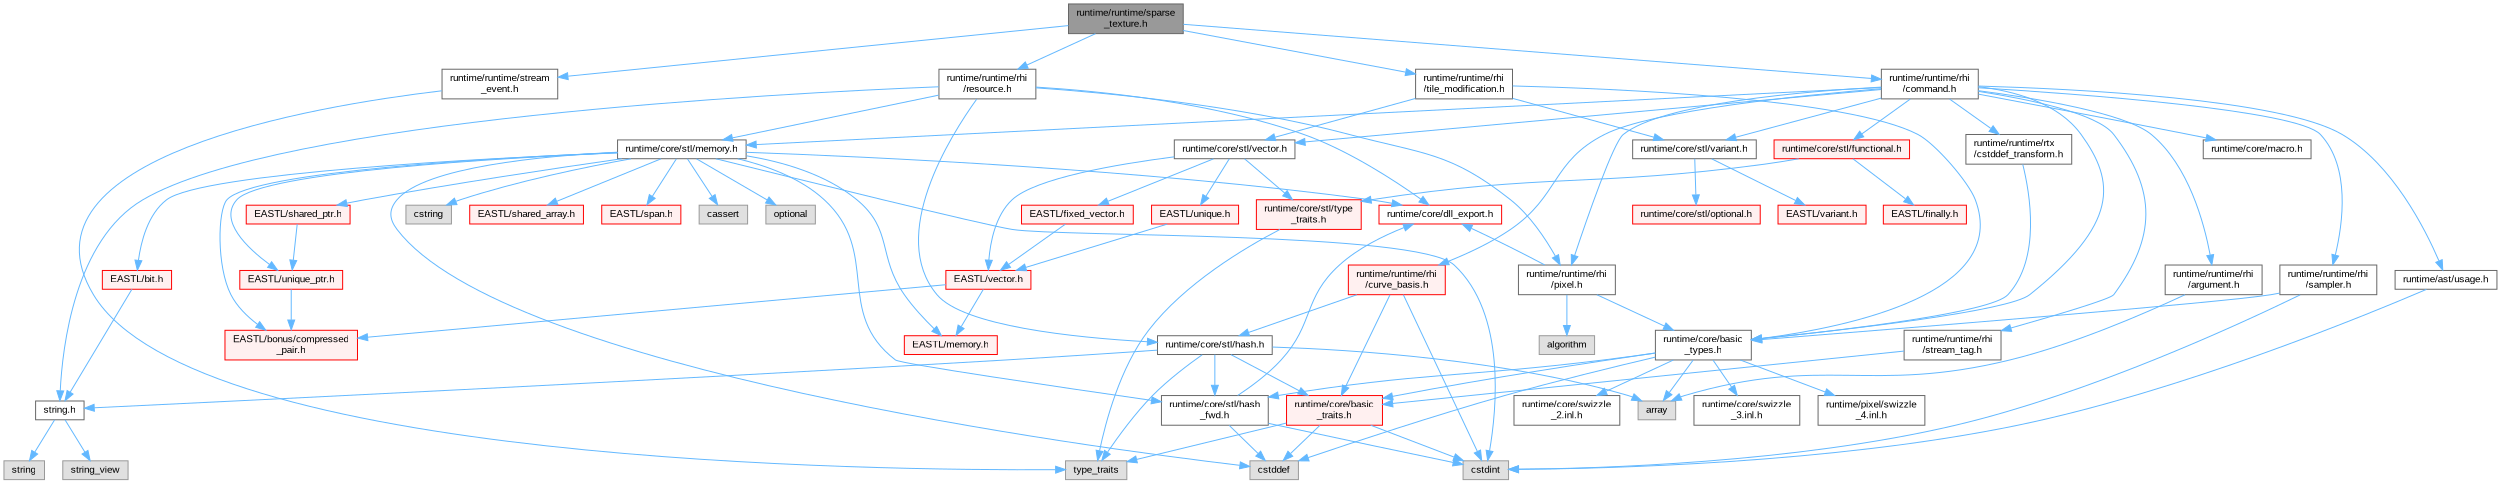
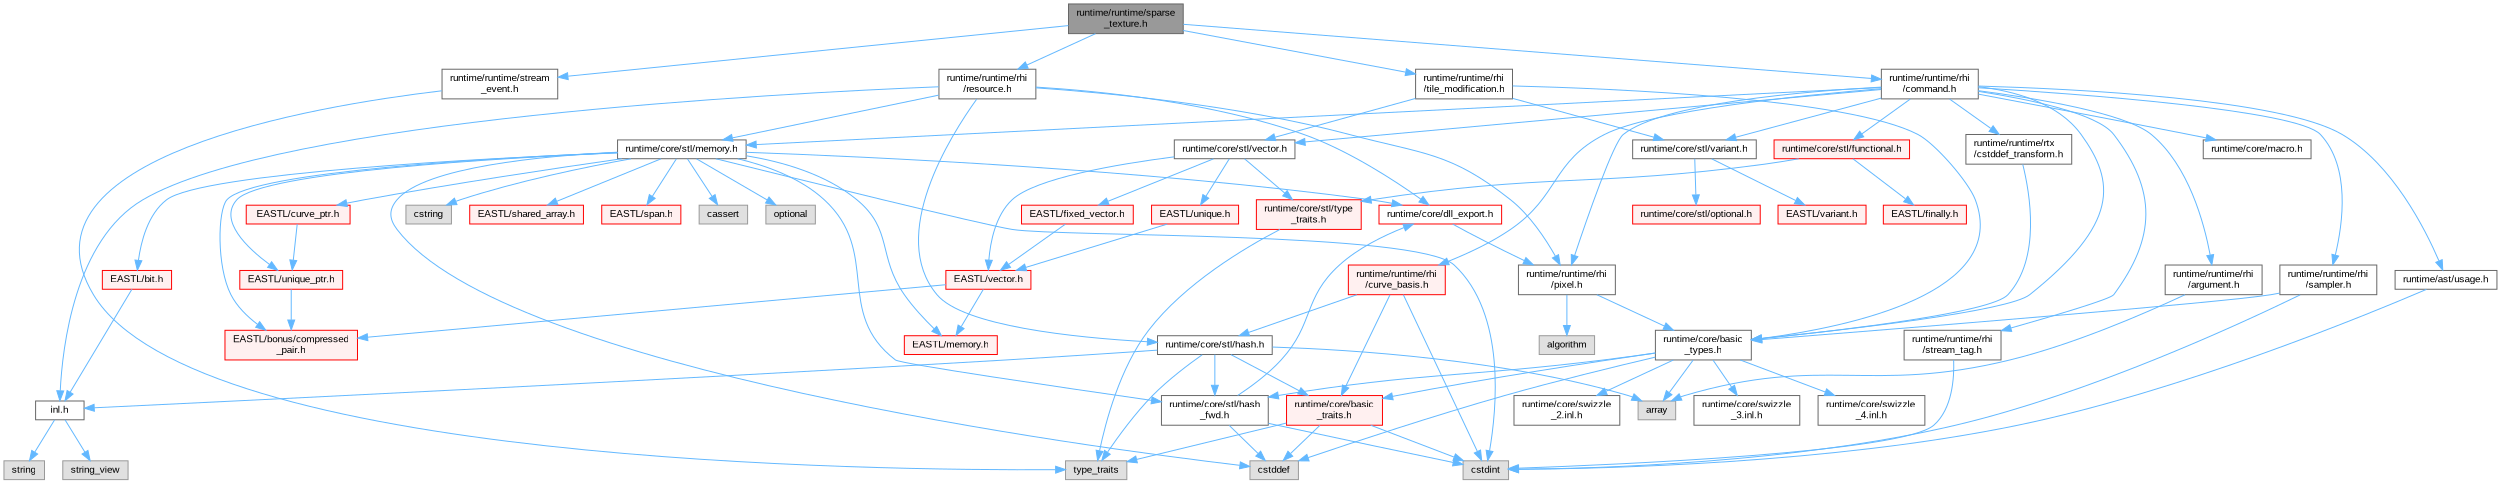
node "EASTL/shared_ptr.h": label "EASTL/shared_ptr.h" -> "EASTL/curve_ptr.h"
edge "runtime/runtime/rhi /pixel.h" -> "runtime/core/dll_export.h": reversed
edge "runtime/runtime/rhi /stream_tag.h" -> "runtime/core/basic _traits.h": now "runtime/runtime/rhi /stream_tag.h" -> "cstdint"
node "string.h": label "string.h" -> "inl.h"
node "runtime/pixel/swizzle _4.inl.h": label "runtime/pixel/swizzle _4.inl.h" -> "runtime/core/swizzle _4.inl.h"
